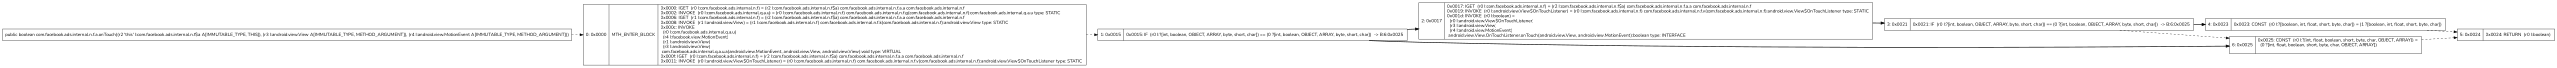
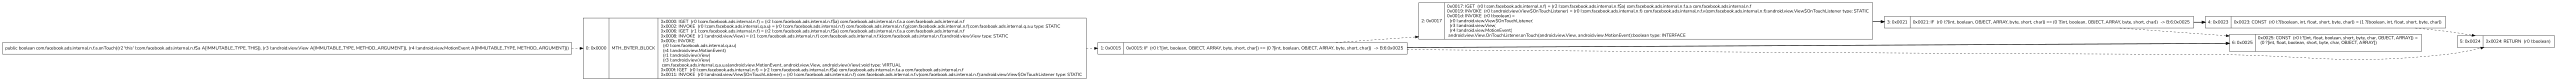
edge "1: 0x0015" -> "2: 0x0017": style bold -> dashed
node "0: 0x0000": text "(r4 I:facebook.view.MotionEvent)" -> "(r4 I:android.view.MotionEvent)"
edge "6: 0x0025" -> "5: 0x0024": now "1: 0x0015" -> "5: 0x0024"
